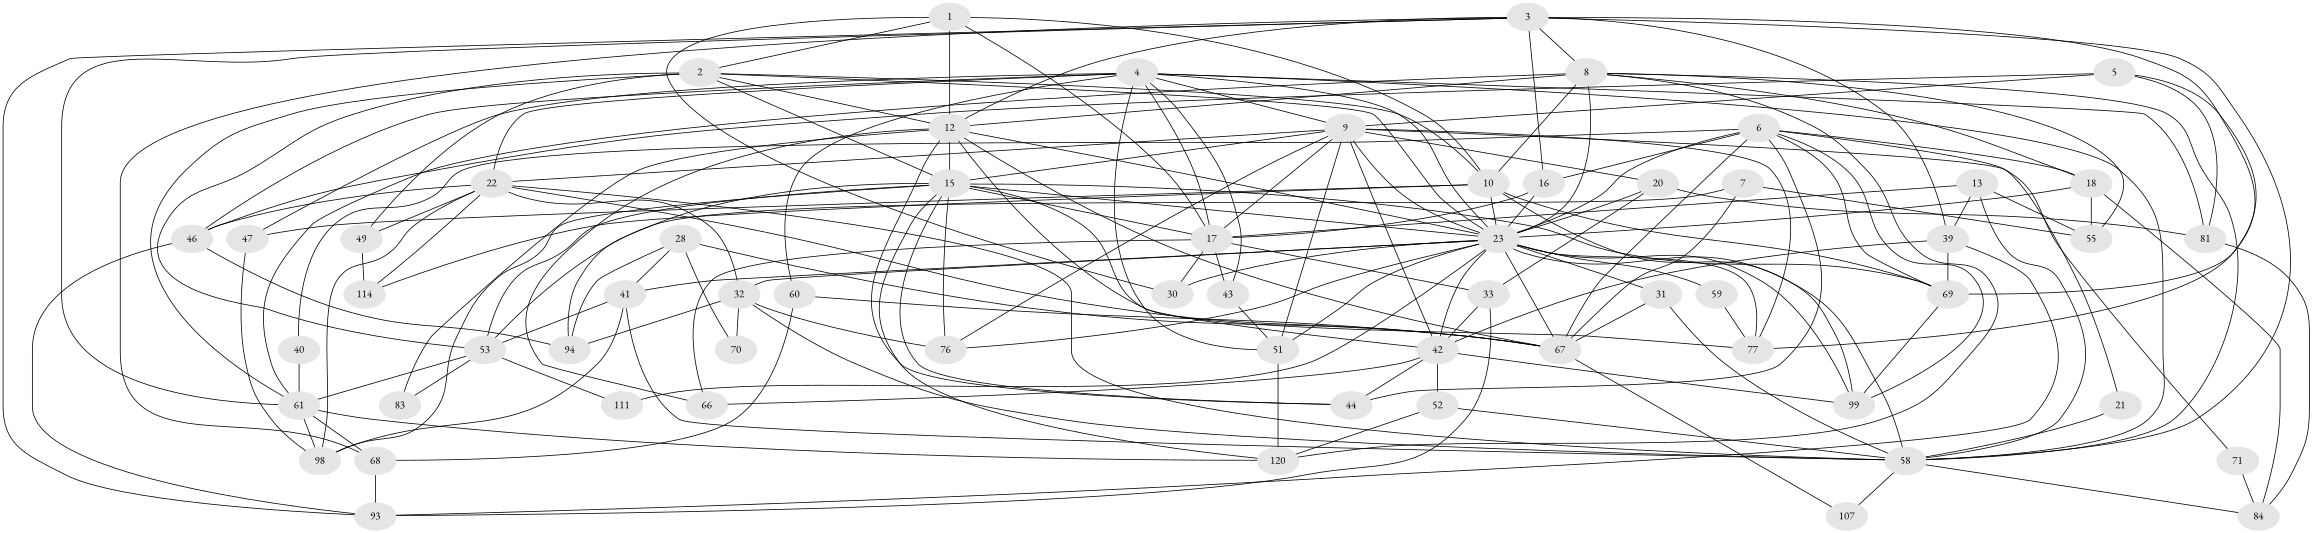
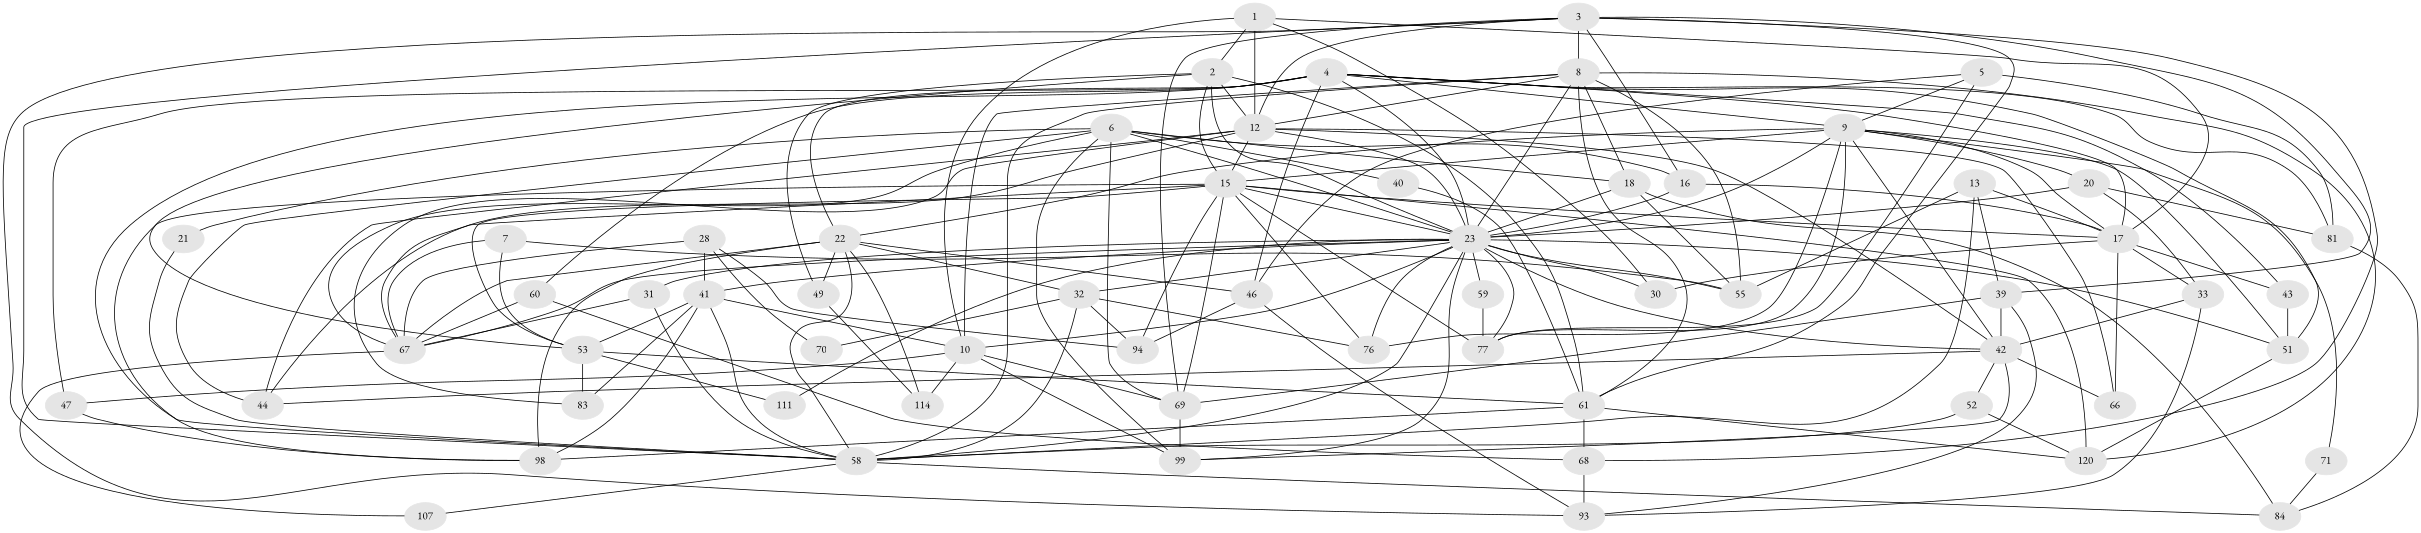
edge "2" -- "10": now "41" -- "10"
edge "23" -- "55": added
edge "41" -- "83": added
